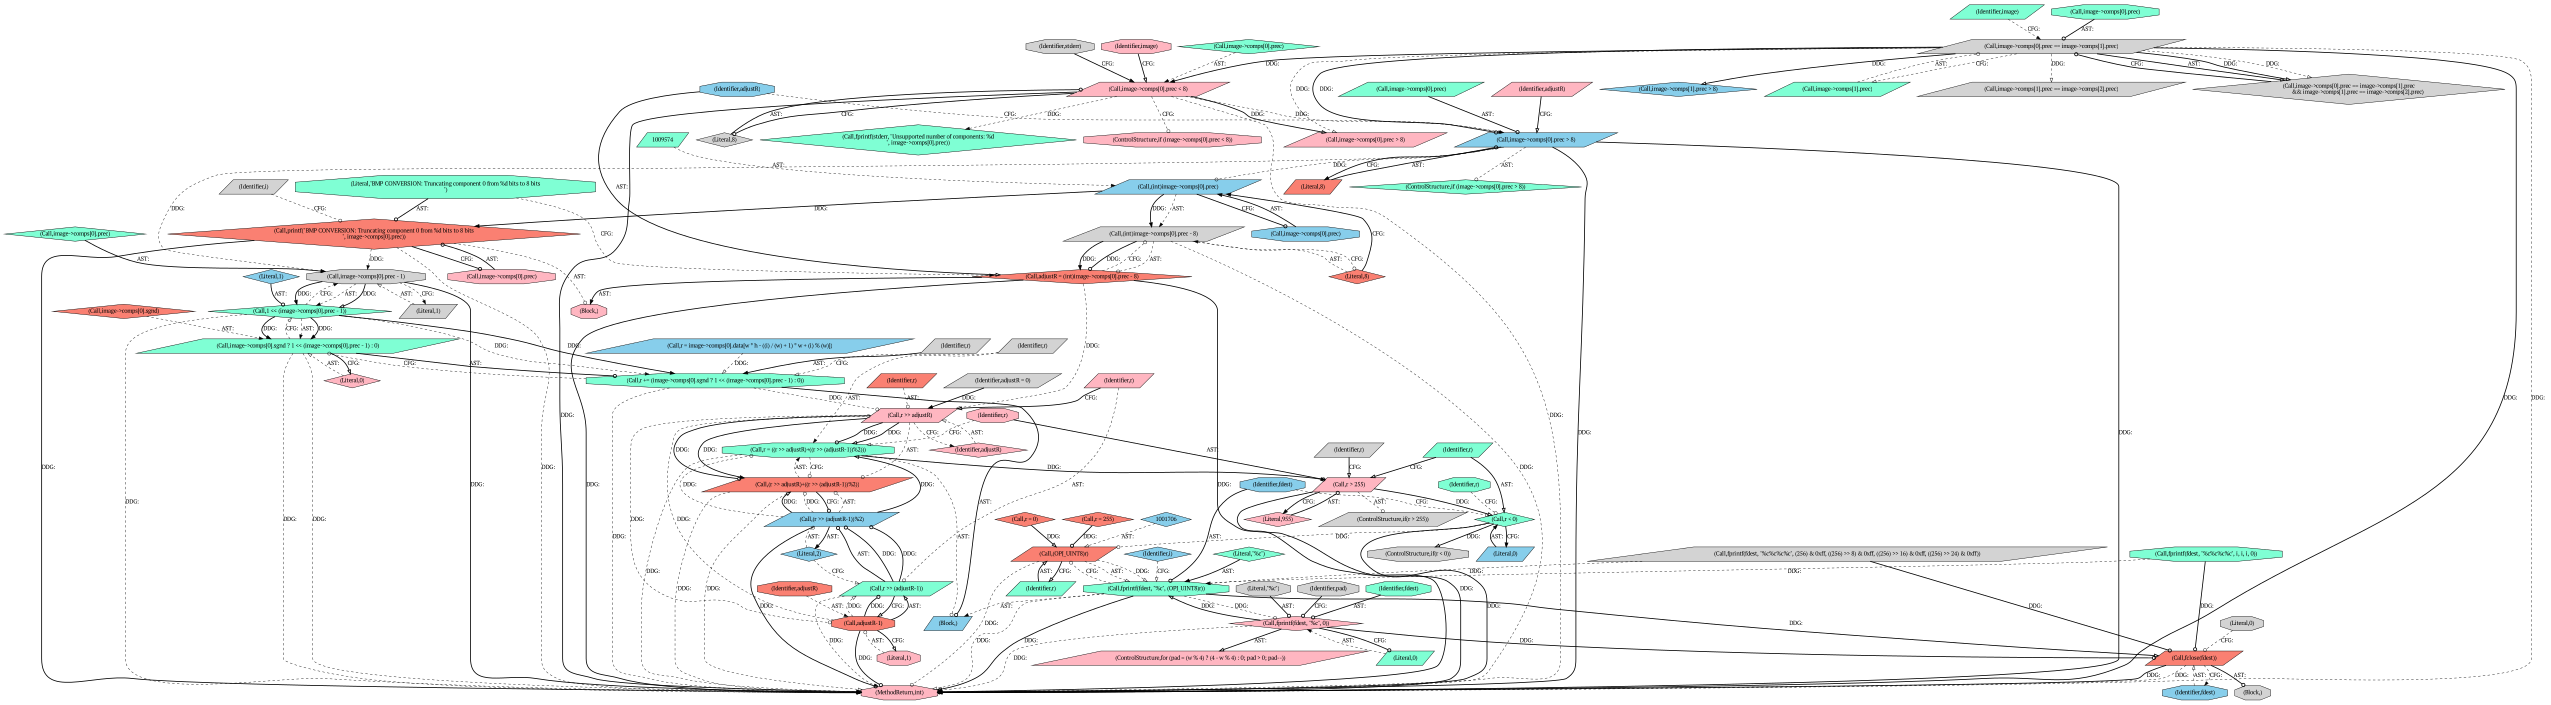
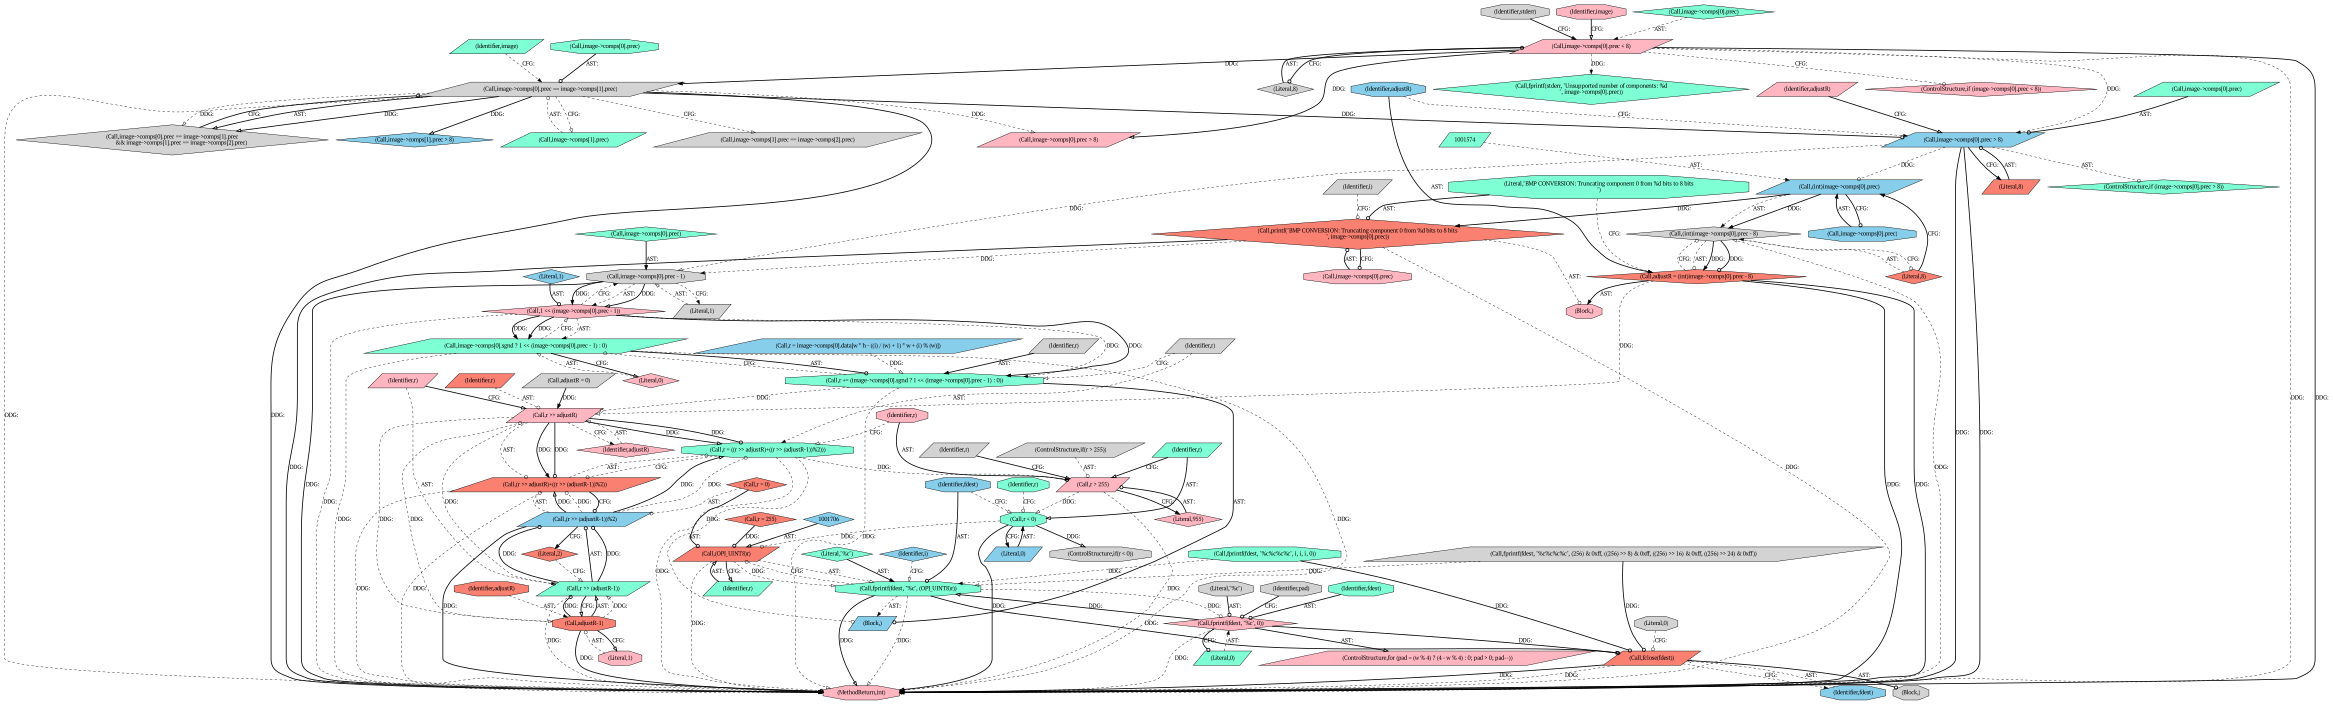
edge "(Call,image->comps[0].prec == image->comps[1].prec)" -> "(Call,image->comps[0].prec < 8)": reversed
edge "(Call,image->comps[0].prec == image->comps[1].prec)" -> "(Call,image->comps[1].prec == image->comps[2].prec)": label "DDG: " -> "CFG: "
node "1009574": label "1009574" -> "1001574"
node "(ControlStructure,if (image->comps[0].prec < 8))": shape octagon -> diamond
node "(Call,(int)image->comps[0].prec - 8)": shape parallelogram -> diamond
node "(Call,image->comps[0].sgnd)": removed
node "(Call,1 << (image->comps[0].prec - 1))": fillcolor aquamarine -> lightpink
node "(Identifier,adjustR = 0)": label "(Identifier,adjustR = 0)" -> "(Call,adjustR = 0)"
edge "(Call,(r >> adjustR)+((r >> (adjustR-1))%2))" -> "(Call,r = ((r >> adjustR)+((r >> (adjustR-1))%2)))": arrowhead normal -> odot
edge "(Call,r = ((r >> adjustR)+((r >> (adjustR-1))%2)))" -> "(Call,r > 255)": style bold -> dashed
edge "(Call,r >> adjustR)" -> "(Call,adjustR-1)": arrowhead odot -> onormal
edge "(Call,r > 255)" -> "(Call,r < 0)": style bold -> dashed
edge "(Call,r > 255)" -> "(ControlStructure,if(r > 255))": reversed
edge "(Call,r >> adjustR)" -> "(Call,r >> (adjustR-1))": added, label "DDG:"
node "(Call,r < 0)": shape diamond -> octagon
edge "(Call,r = 0)" -> "(Call,(OPJ_UINT8)r)": arrowhead onormal -> odot
edge "1001706" -> "(Call,(OPJ_UINT8)r)": style dashed -> bold
edge "(Literal,2)" -> "(Call,(r >> (adjustR-1))%2)": now "(Call,r = 0)" -> "(Call,(r >> (adjustR-1))%2)"
edge "(Call,(r >> (adjustR-1))%2)" -> "(Literal,2)": label "AST: " -> "CFG: "
node "(Literal,2)": fillcolor skyblue -> salmon
edge "(Call,(int)image->comps[0].prec - 8)" -> "(MethodReturn,int)": reversed
edge "(Call,r > 255)" -> "(MethodReturn,int)": style bold -> dashed
